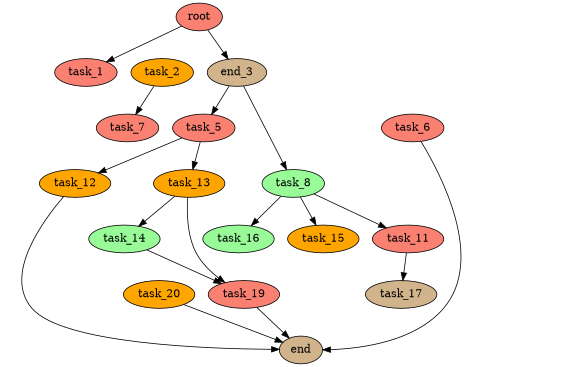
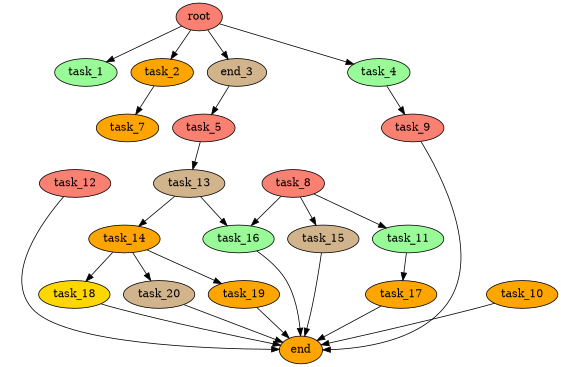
edge "root" -> "task_2": added
node "task_1": fillcolor salmon -> palegreen
node "task_4": added
edge "end_3" -> "task_8": removed
node "task_7": fillcolor salmon -> orange
node "task_6": label "task_6" -> "task_9"
edge "task_5" -> "task_12": removed
node "task_12": fillcolor orange -> salmon
node "task_13": fillcolor orange -> tan
node "task_8": fillcolor palegreen -> salmon
node "task_14": fillcolor palegreen -> orange
node "task_15": fillcolor orange -> tan
node "task_11": fillcolor salmon -> palegreen
edge "task_13" -> "task_19": now "task_13" -> "task_16"
edge "task_14" -> "task_20": added
edge "task_16" -> "end": added
edge "task_15" -> "end": added
node "task_18": added
node "task_20": fillcolor orange -> tan
node "task_19": fillcolor salmon -> orange
node "task_17": fillcolor tan -> orange
node "task_10": added
edge "task_17" -> "end": added
node "end": fillcolor tan -> orange
